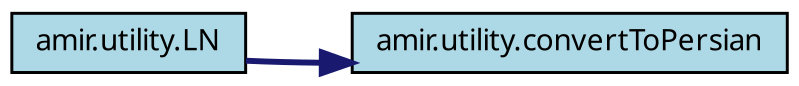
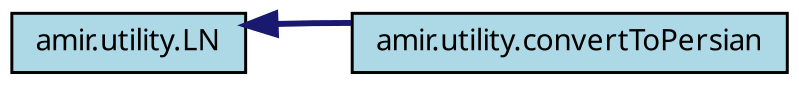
edge "amir.utility.LN" -> "amir.utility.convertToPersian": reversed
